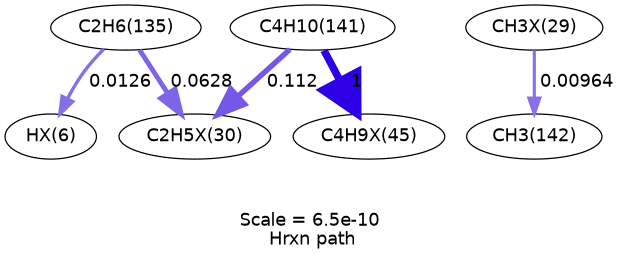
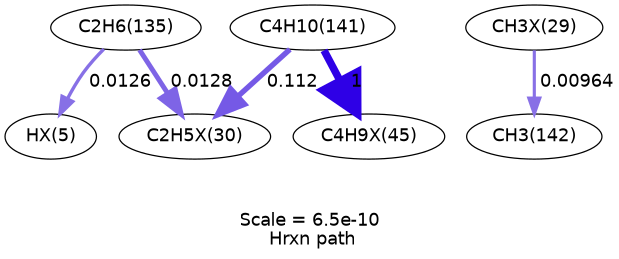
edge "C2H6(135)" -> "C2H5X(30)": label " 0.0628" -> " 0.0128"
node "HX(6)": label "HX(6)" -> "HX(5)"
